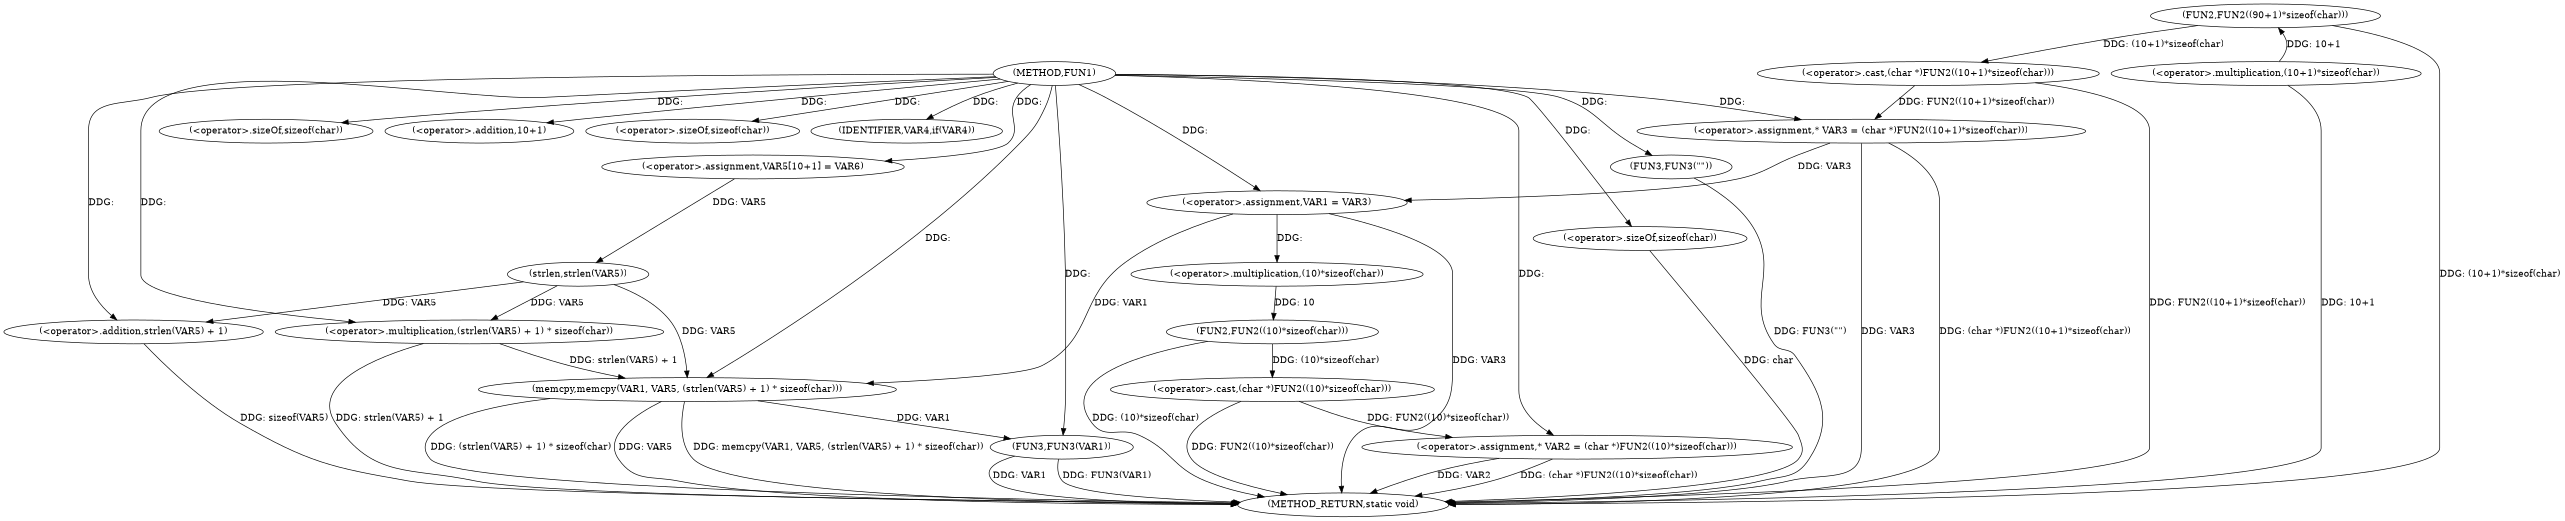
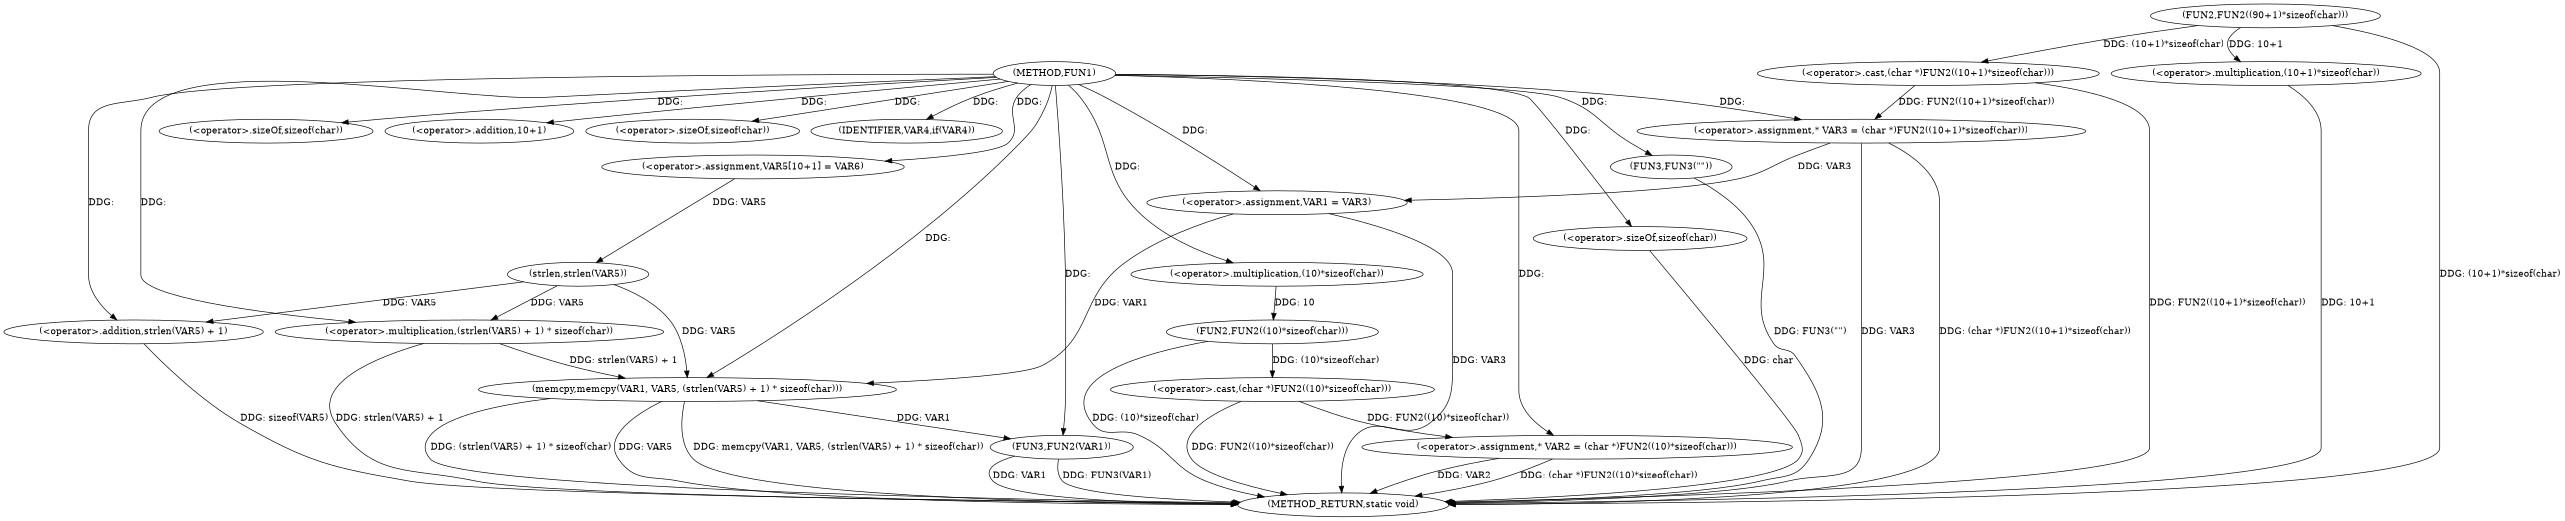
edge "(<operator>.multiplication,(10+1)*sizeof(char))" -> "(FUN2,FUN2((90+1)*sizeof(char)))": reversed
edge "(<operator>.assignment,VAR1 = VAR3)" -> "(<operator>.multiplication,(10)*sizeof(char))": now "(METHOD,FUN1)" -> "(<operator>.multiplication,(10)*sizeof(char))"
node "(FUN3,FUN3(VAR1))": label "(FUN3,FUN3(VAR1))" -> "(FUN3,FUN2(VAR1))"
